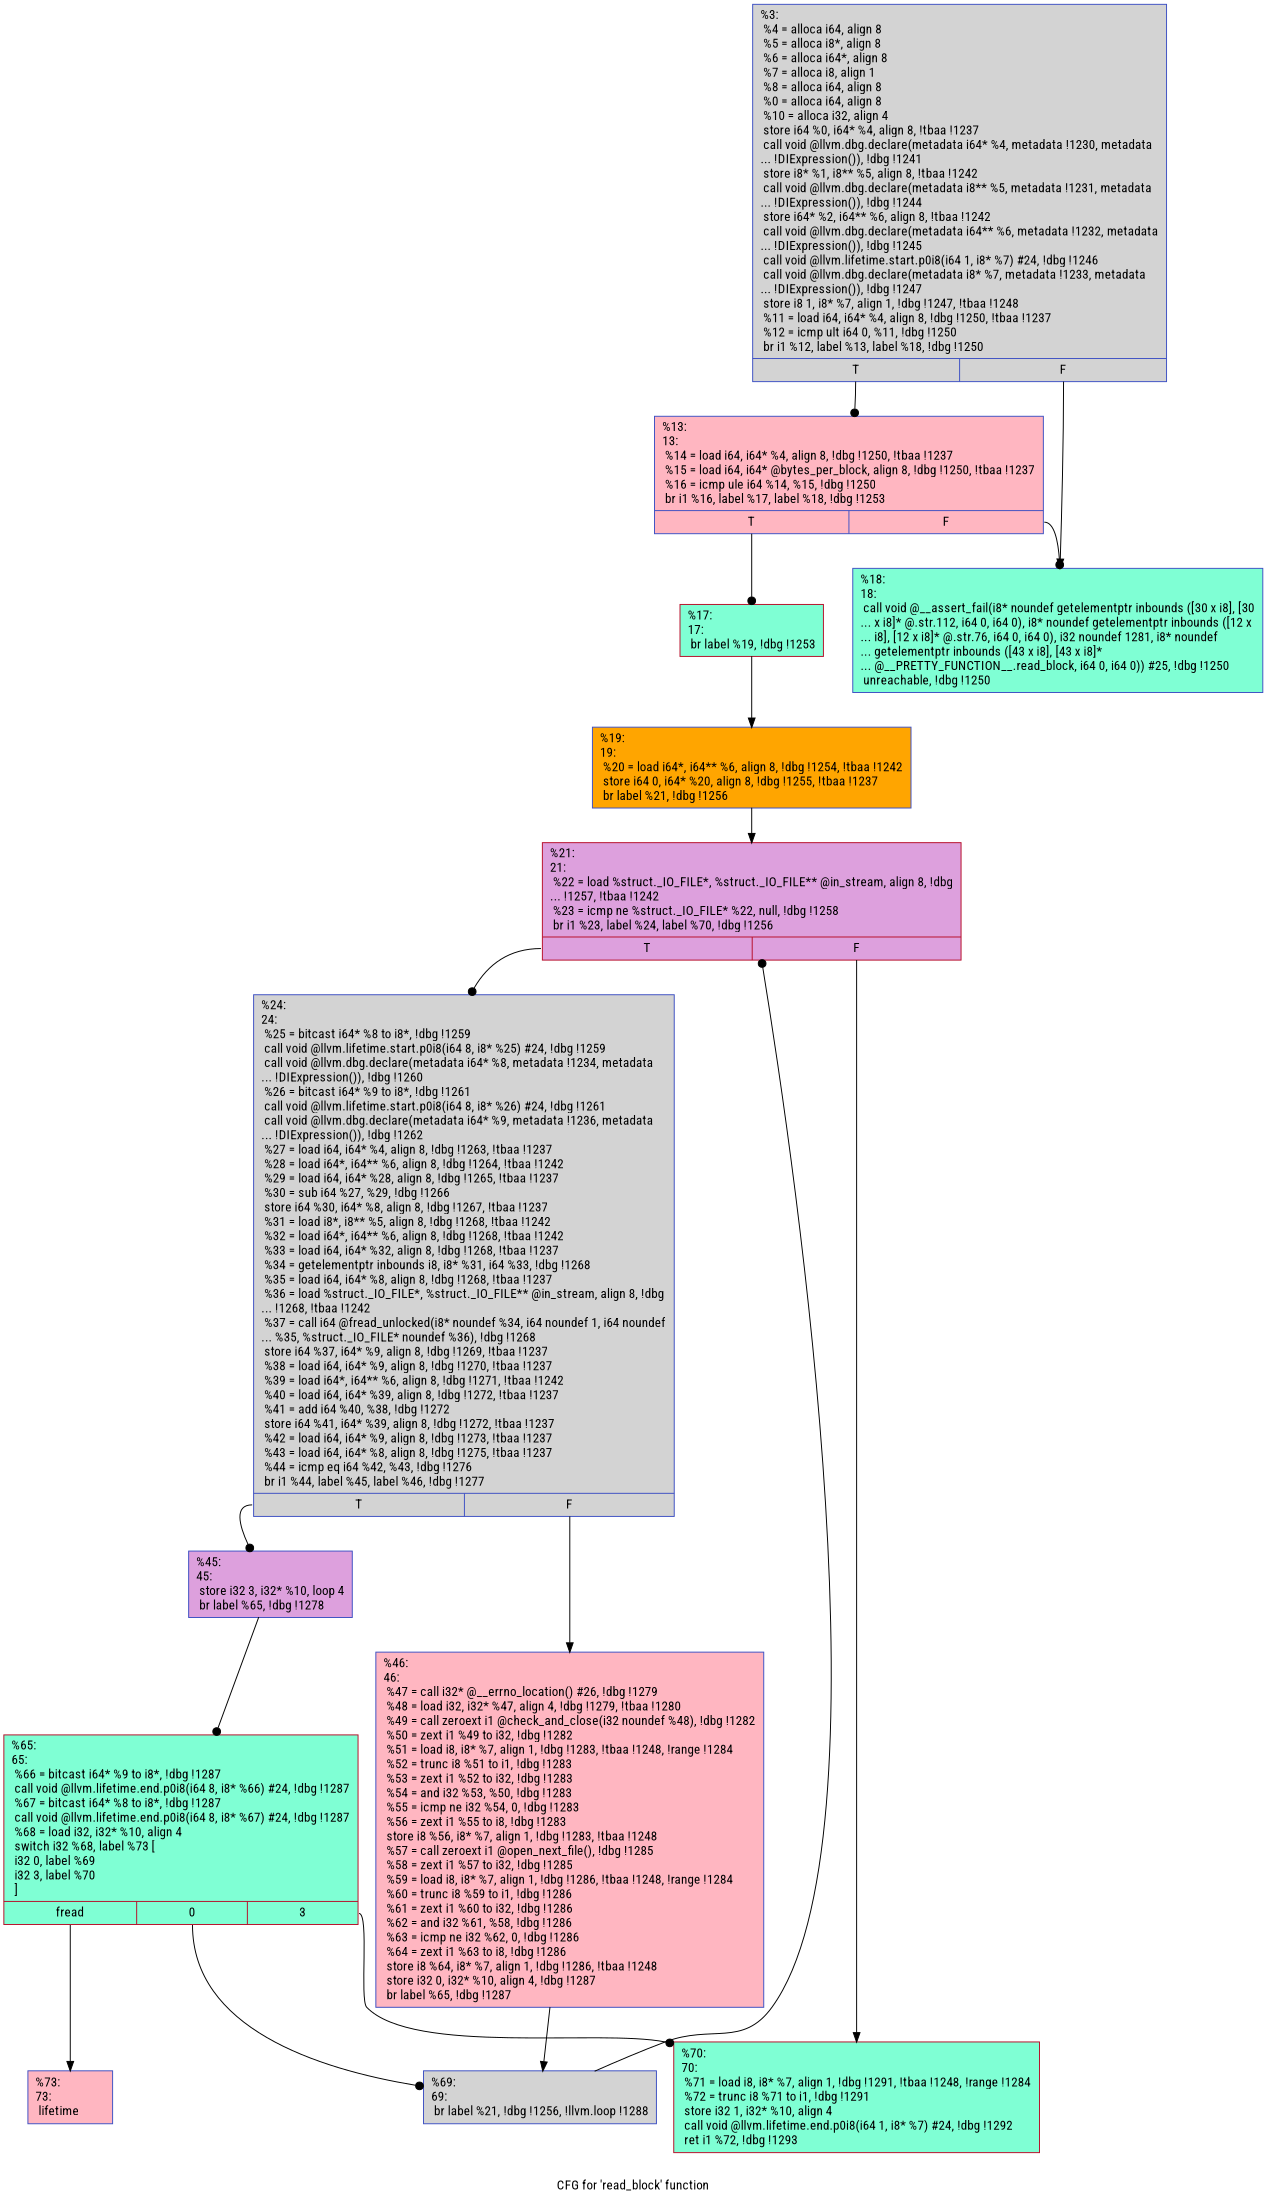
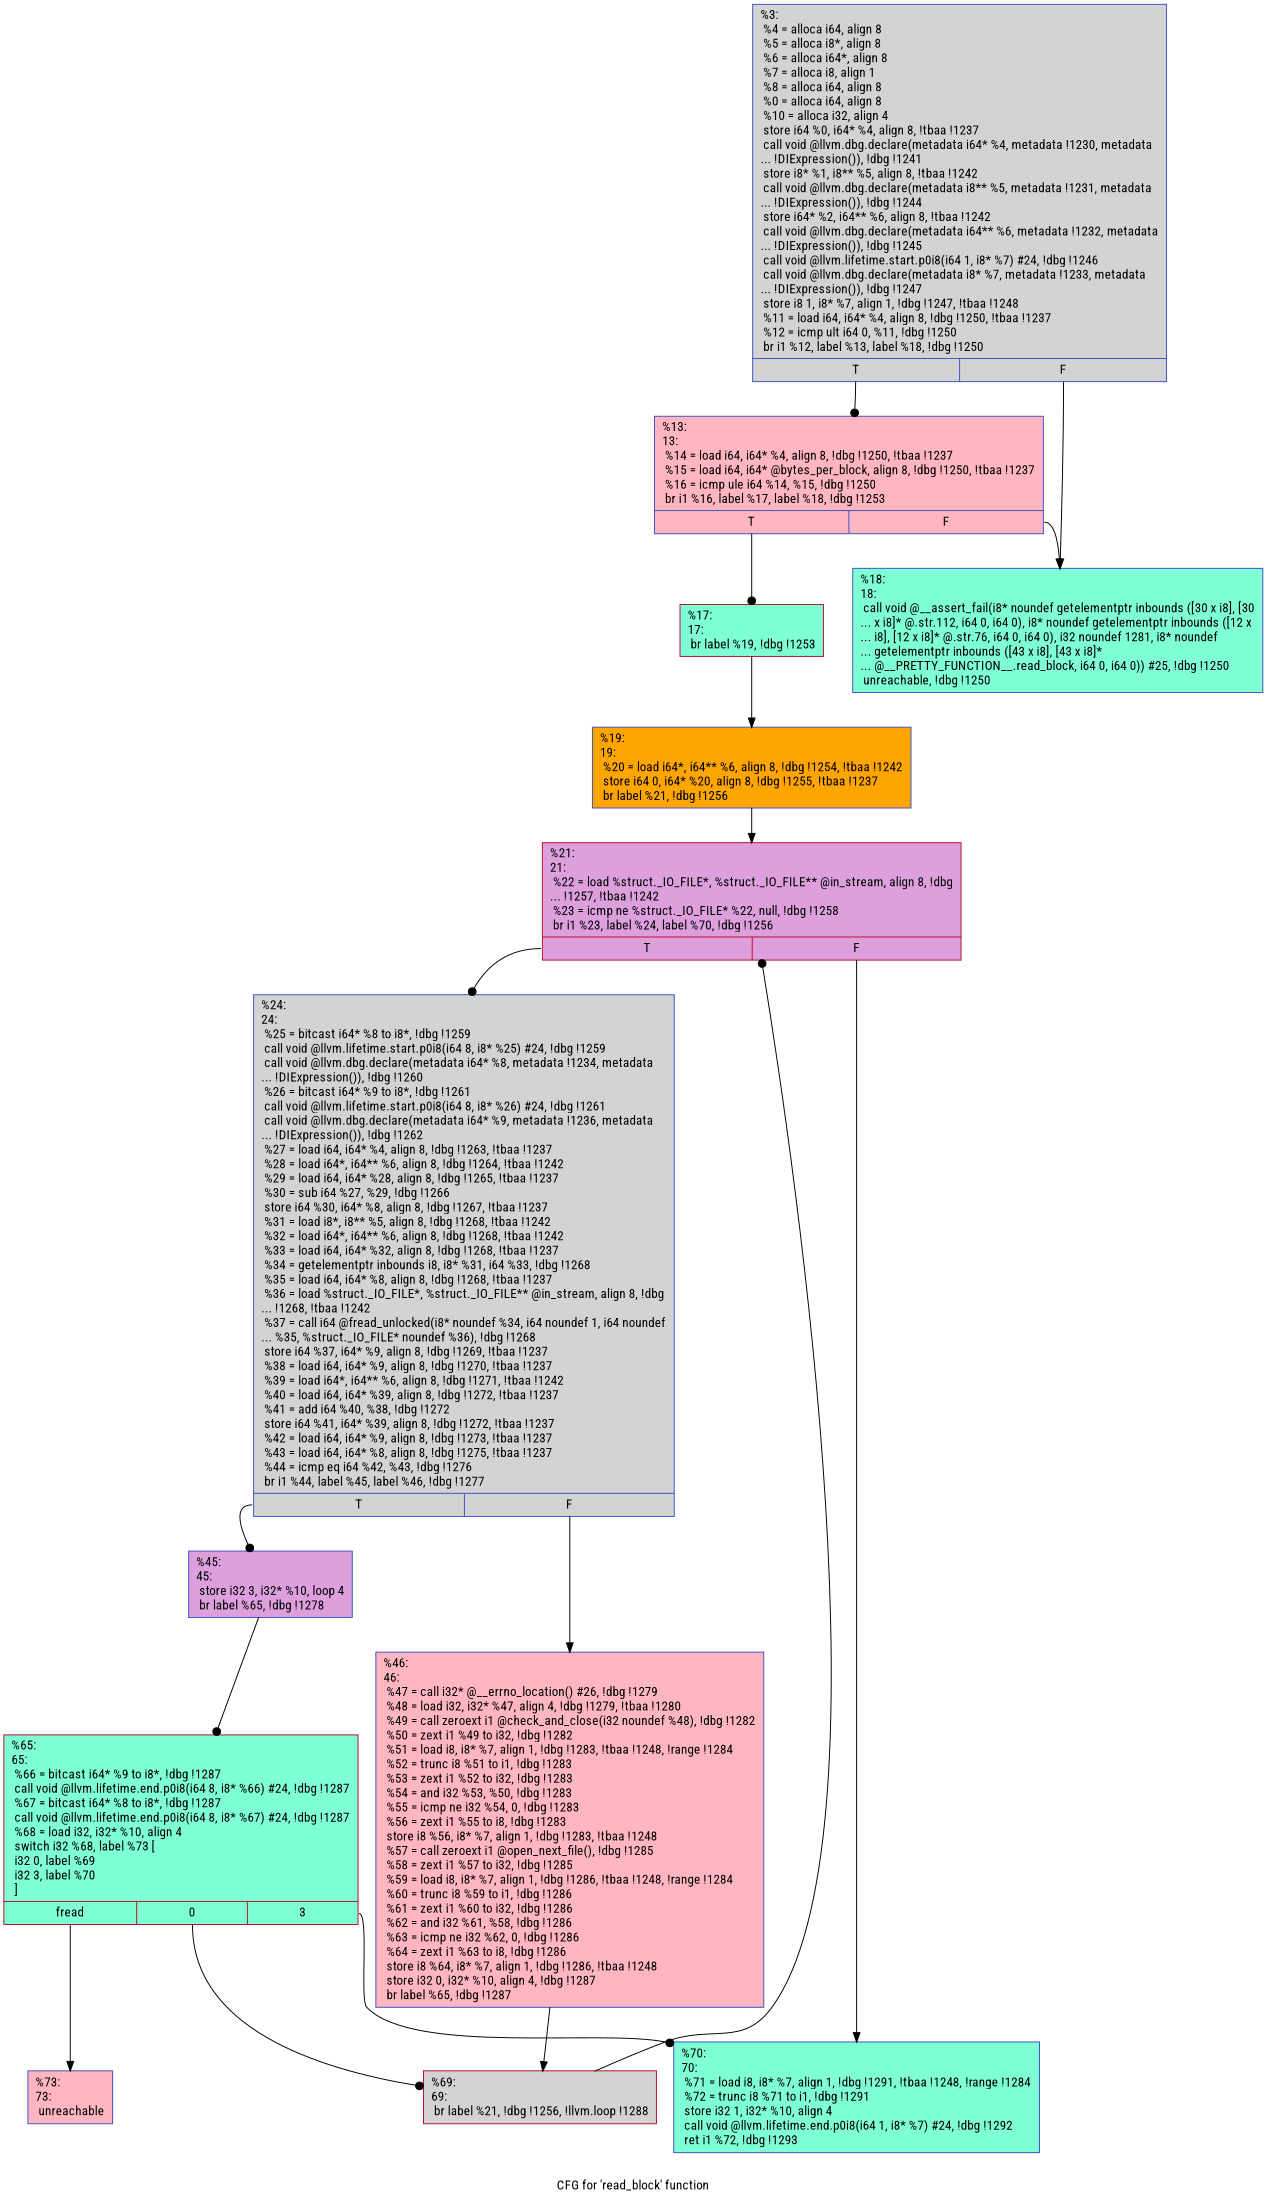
edge "%13:" -> "%18:": arrowhead dot -> normal
node "%69:": color #3d50c3ff -> #b70d28ff
node "%70:": color #b70d28ff -> #3d50c3ff
node "%73:": text "lifetime" -> "unreachable"
